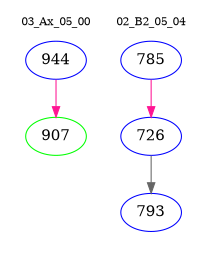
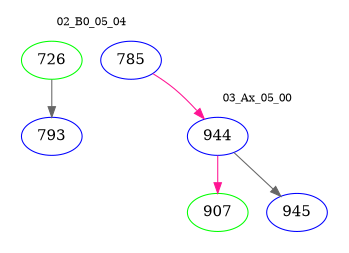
cluster "02_B2_05_04": label "02_B2_05_04" -> "02_B0_05_04"
edge "785" -> "726": now "785" -> "944"
node "726": color blue -> green
node "945": added
